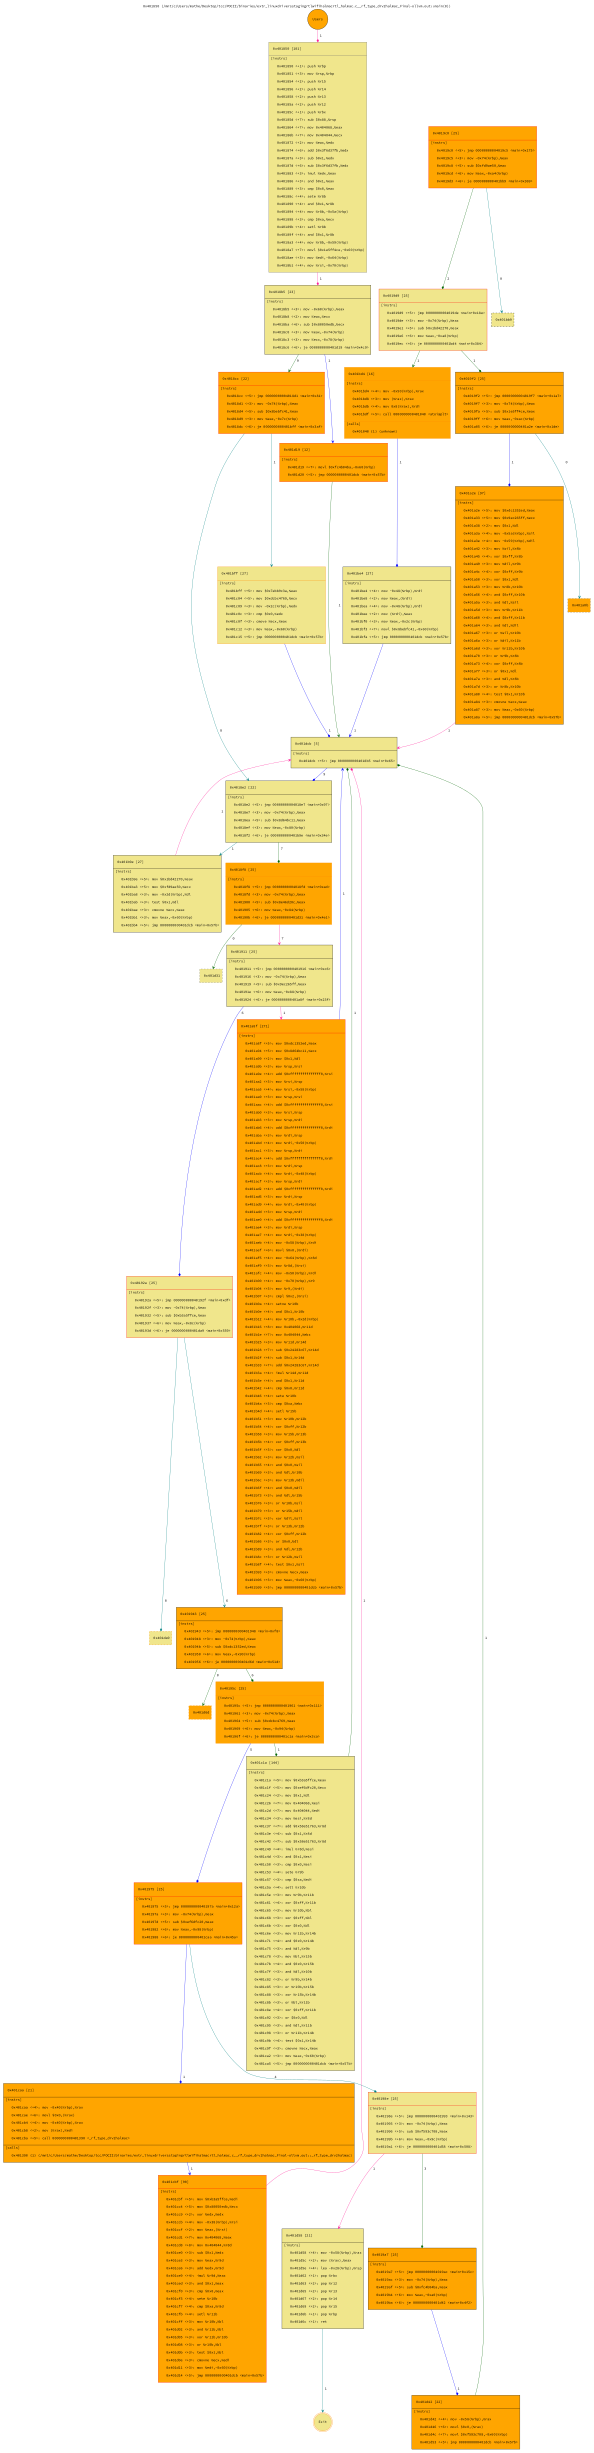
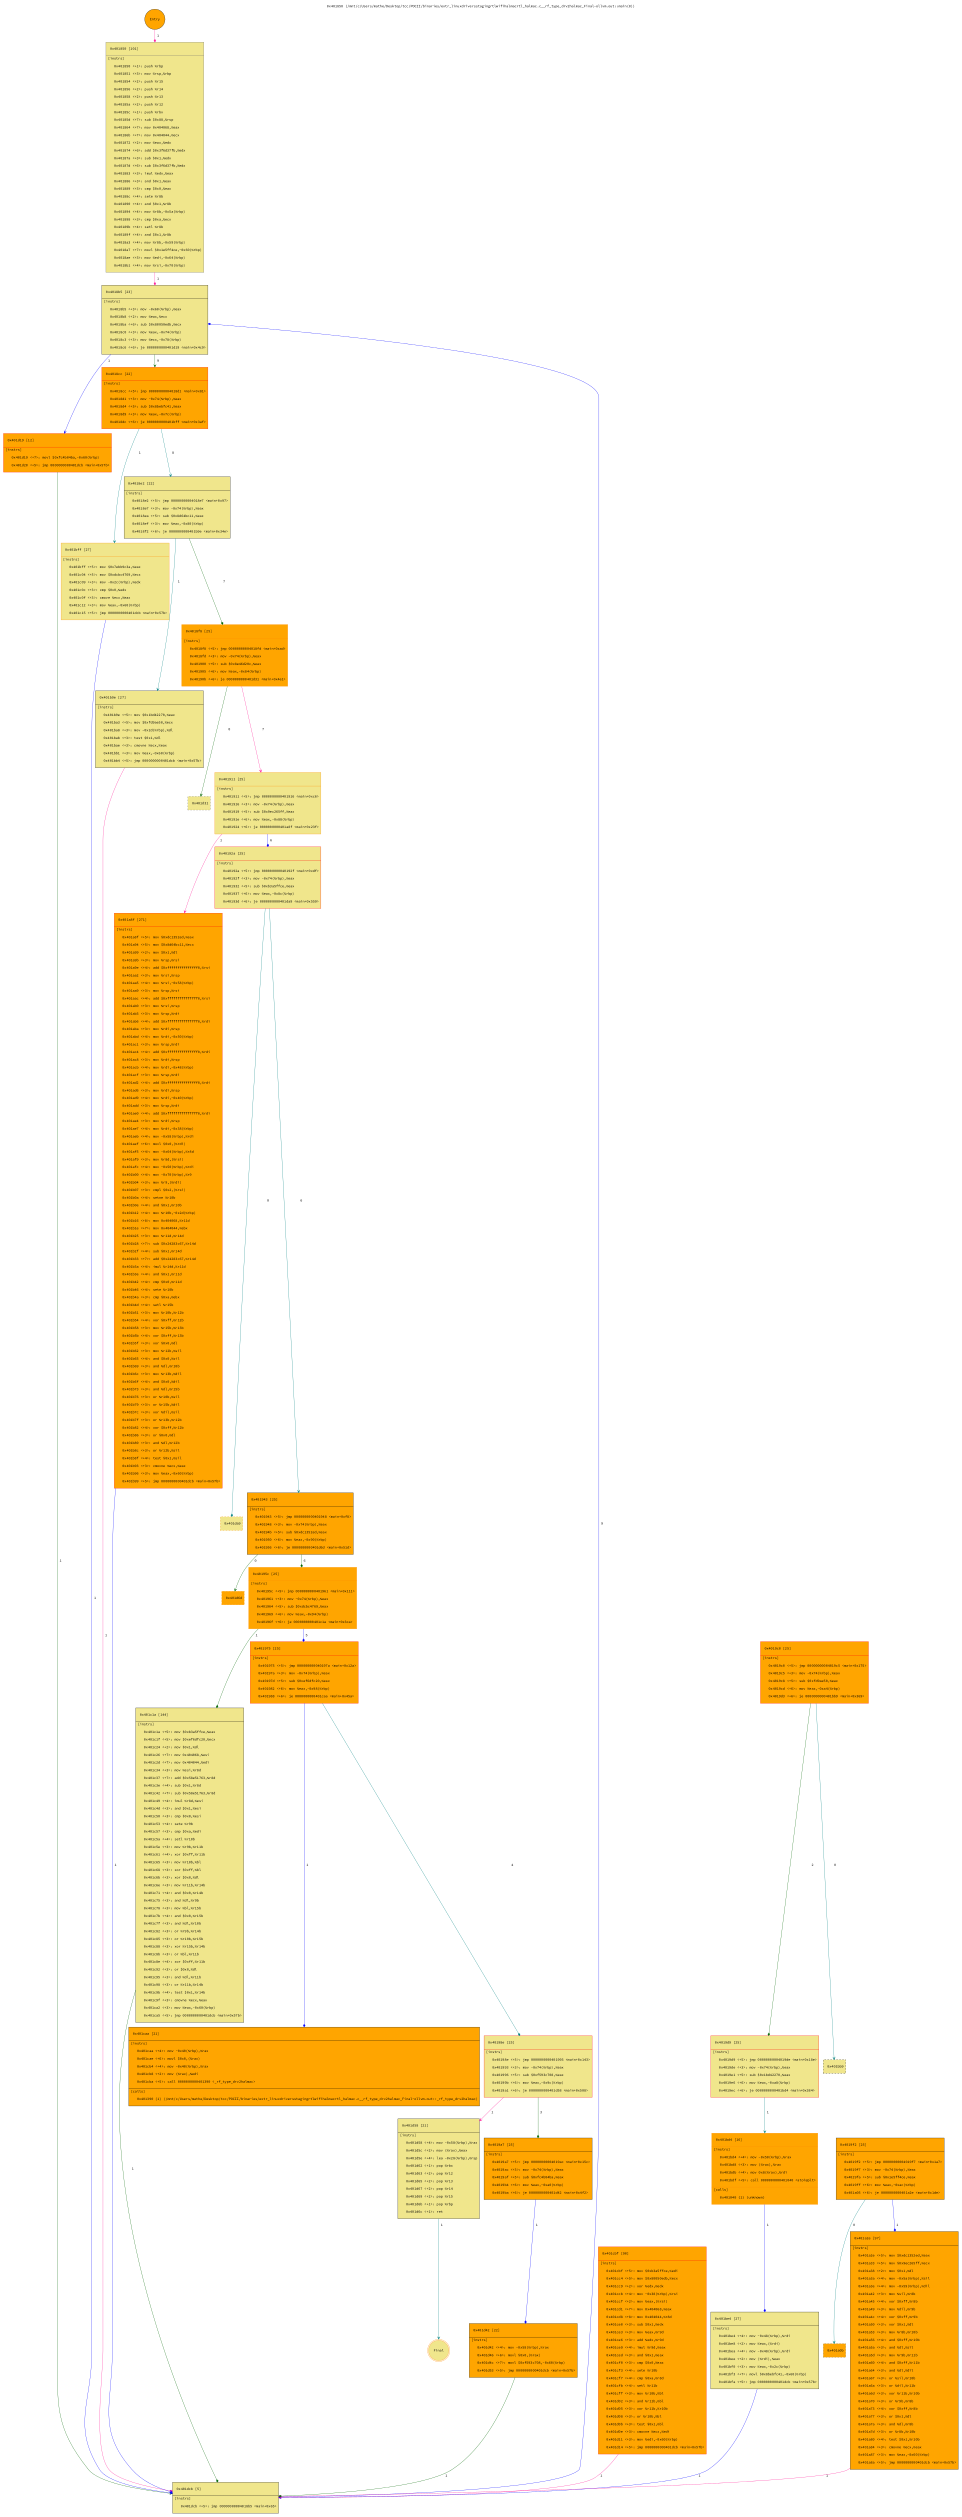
node "Users": label "Users" -> "Entry"
edge "0x4019d9 [25]" -> "0x401bd4 [16]": color darkgreen -> teal
edge "0x4019d9 [25]" -> "0x4019f2 [25]": removed, label "1"
edge "0x401dcb [5]" -> "0x4018e2 [22]": now "0x401dcb [5]" -> "0x4018b5 [23]"
edge "0x401b9e [27]" -> "0x401dcb [5]": arrowhead vee -> diamond
node "0x401911 [25]": color black -> darkorange
edge "0x401caa [21]" -> "0x401cbf [90]": removed, label "1"
node "Exit": label "Exit" -> "Final"
